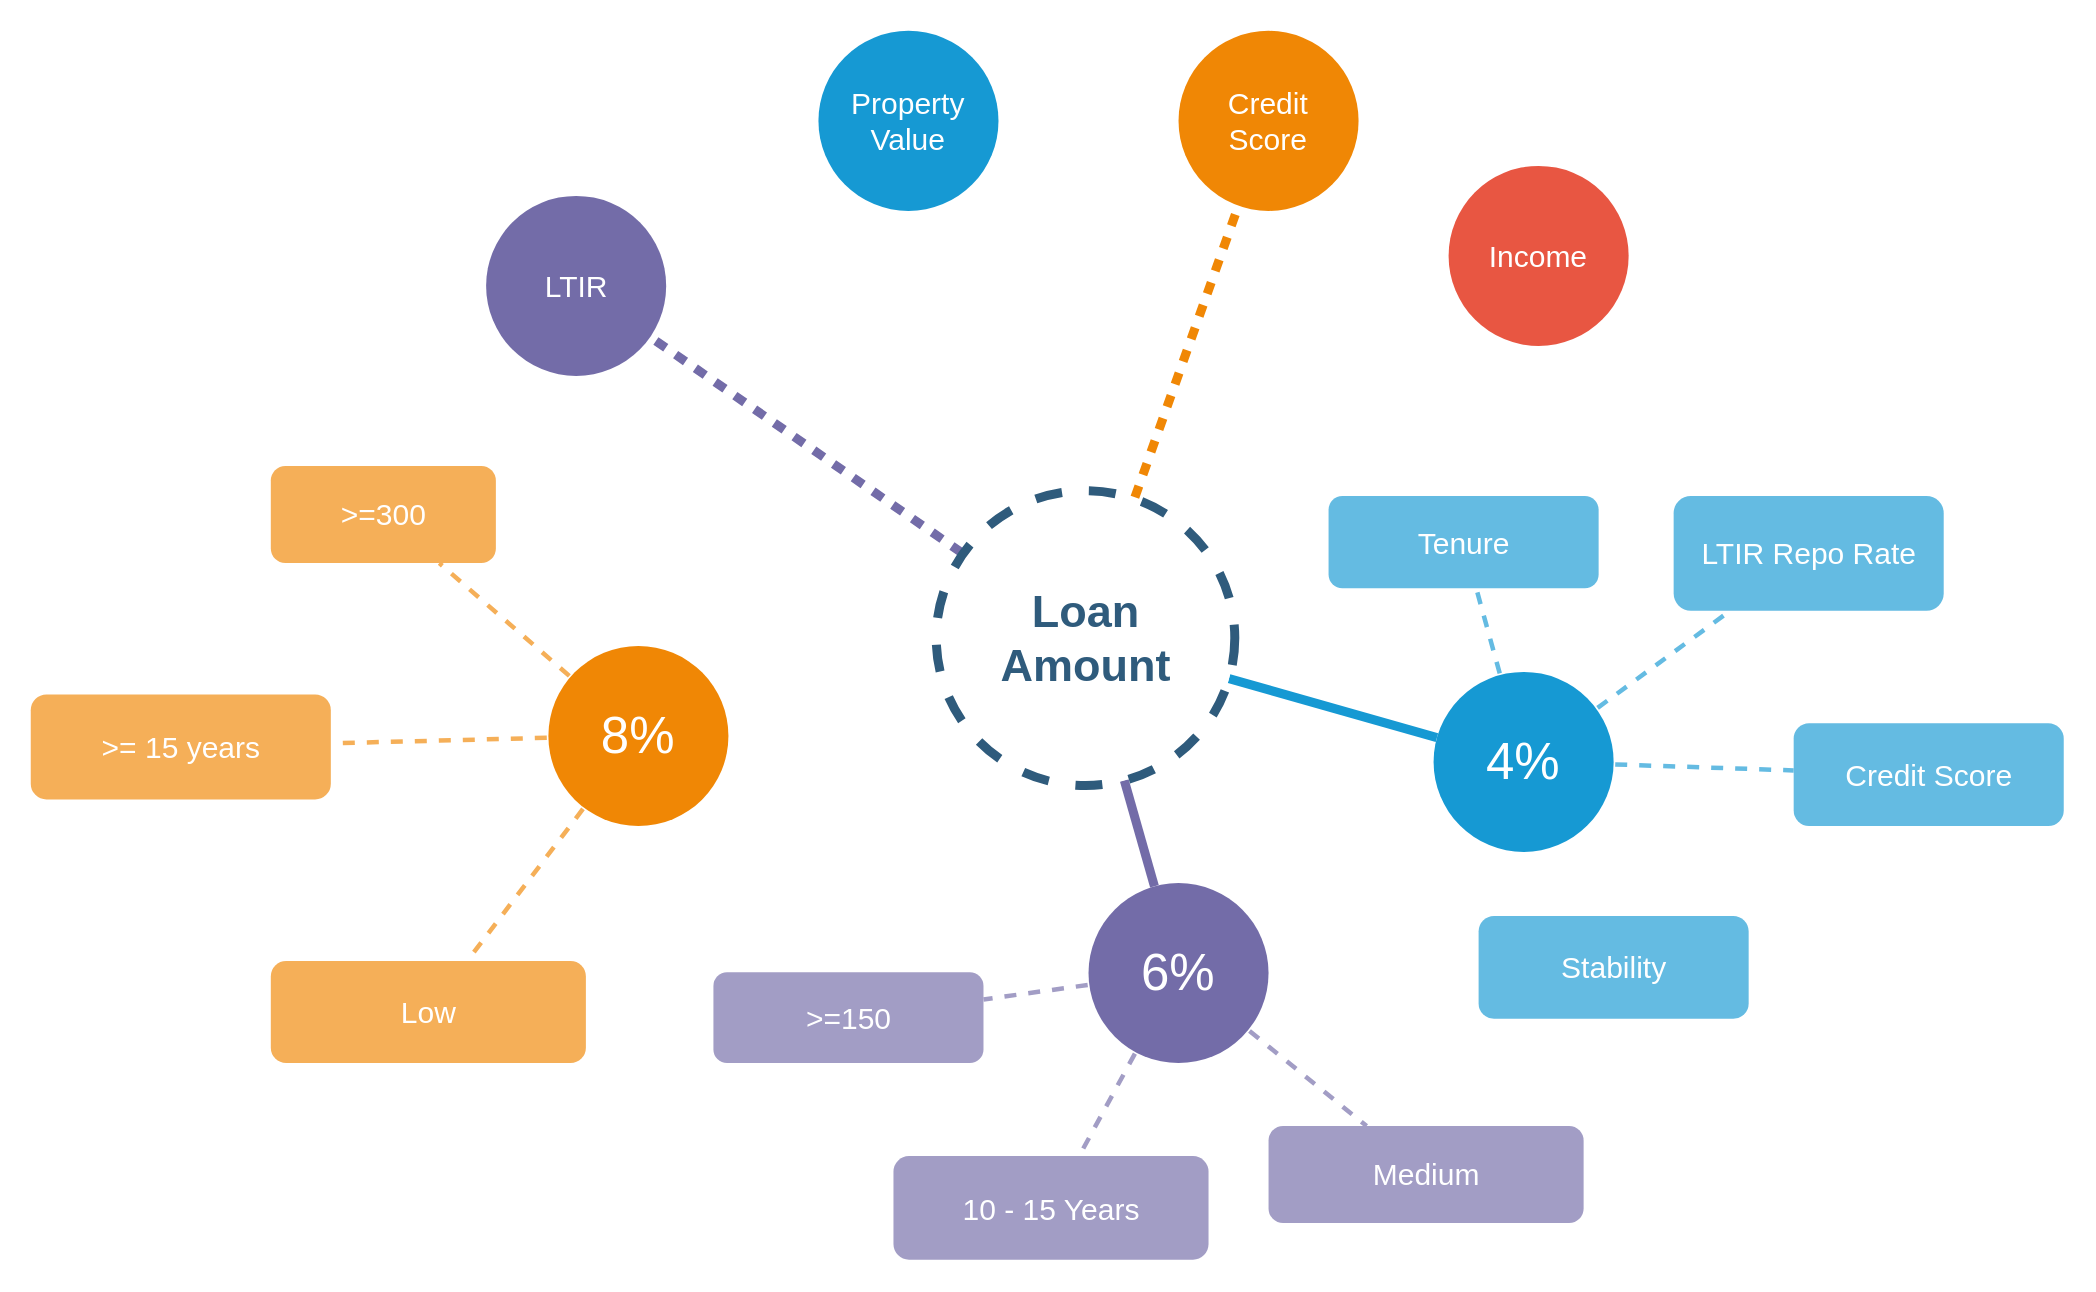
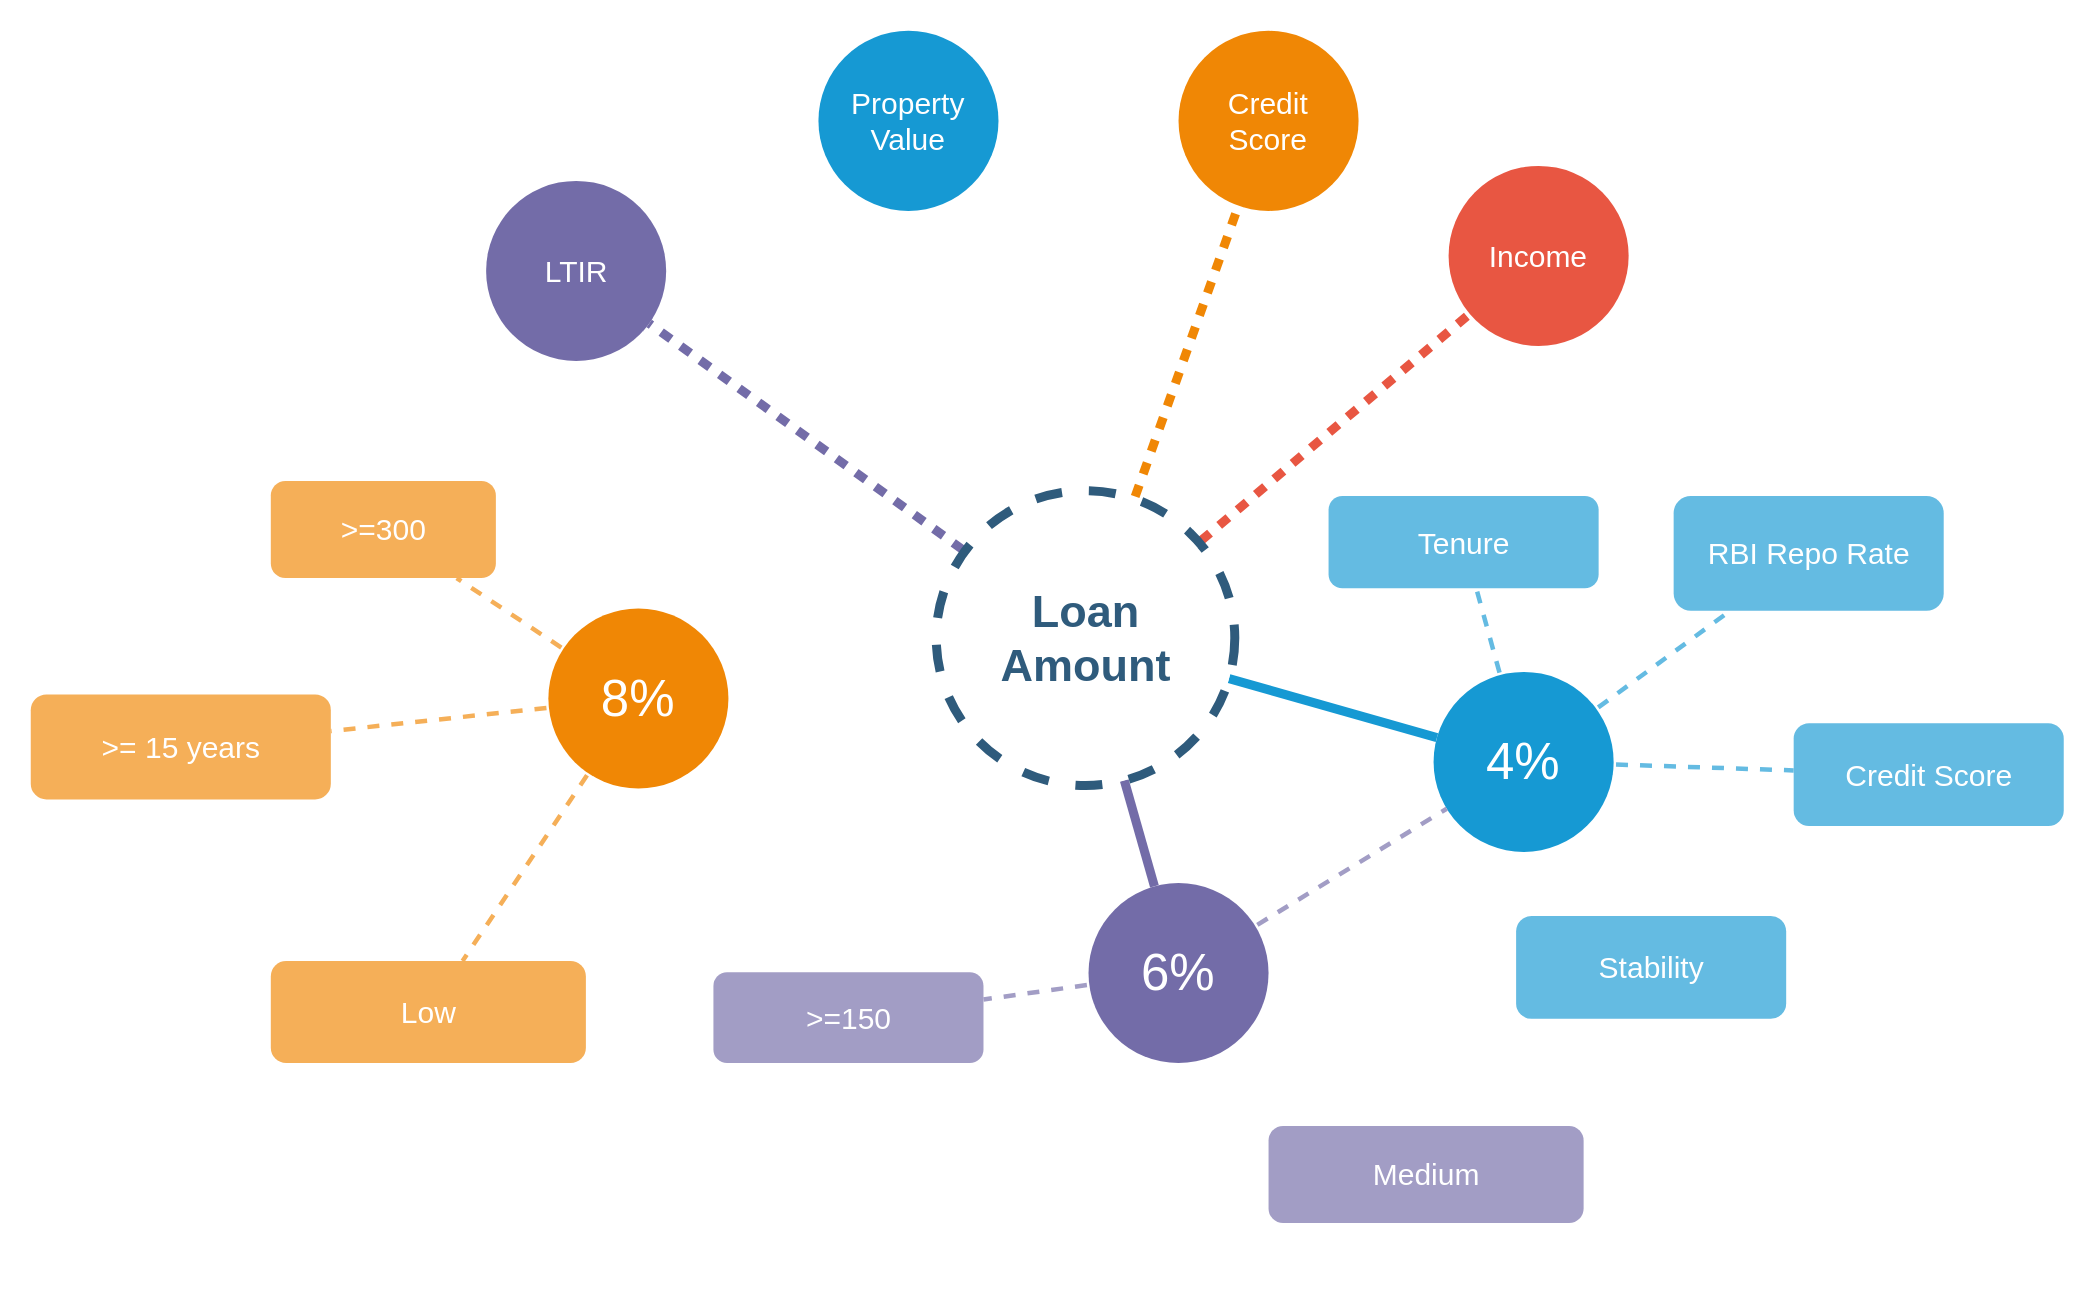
node "LTIR": moved (576, 286) -> (576, 271)
edge "Income" -- "Loan Amount": added
node ">=300": moved (383, 514) -> (383, 529)
node "LTIR Repo Rate": label "LTIR Repo Rate" -> "RBI Repo Rate"
node "8%": moved (638, 736) -> (638, 698)
node "Stability": moved (1613, 967) -> (1651, 967)
edge "6%" -- "Medium": now "6%" -- "4%"
edge "6%" -- "10 - 15 Years": removed
node "10 - 15 Years": removed
